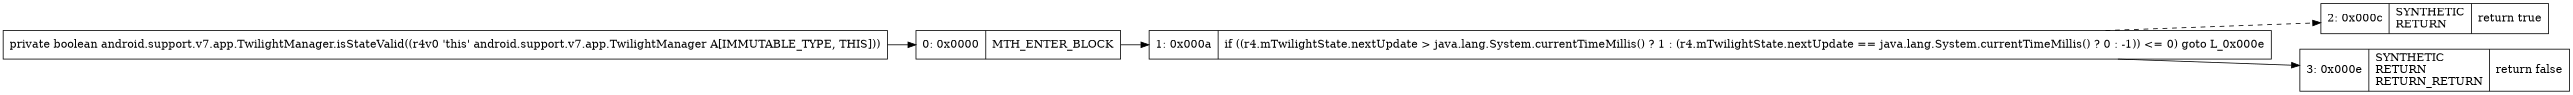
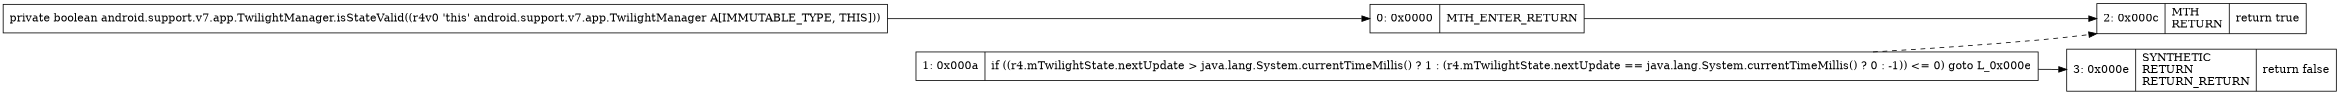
node "2: 0x000c": text "SYNTHETIC" -> "MTH"
node "0: 0x0000": text "MTH_ENTER_BLOCK" -> "MTH_ENTER_RETURN"
edge "0: 0x0000" -> "1: 0x000a": now "0: 0x0000" -> "2: 0x000c"
